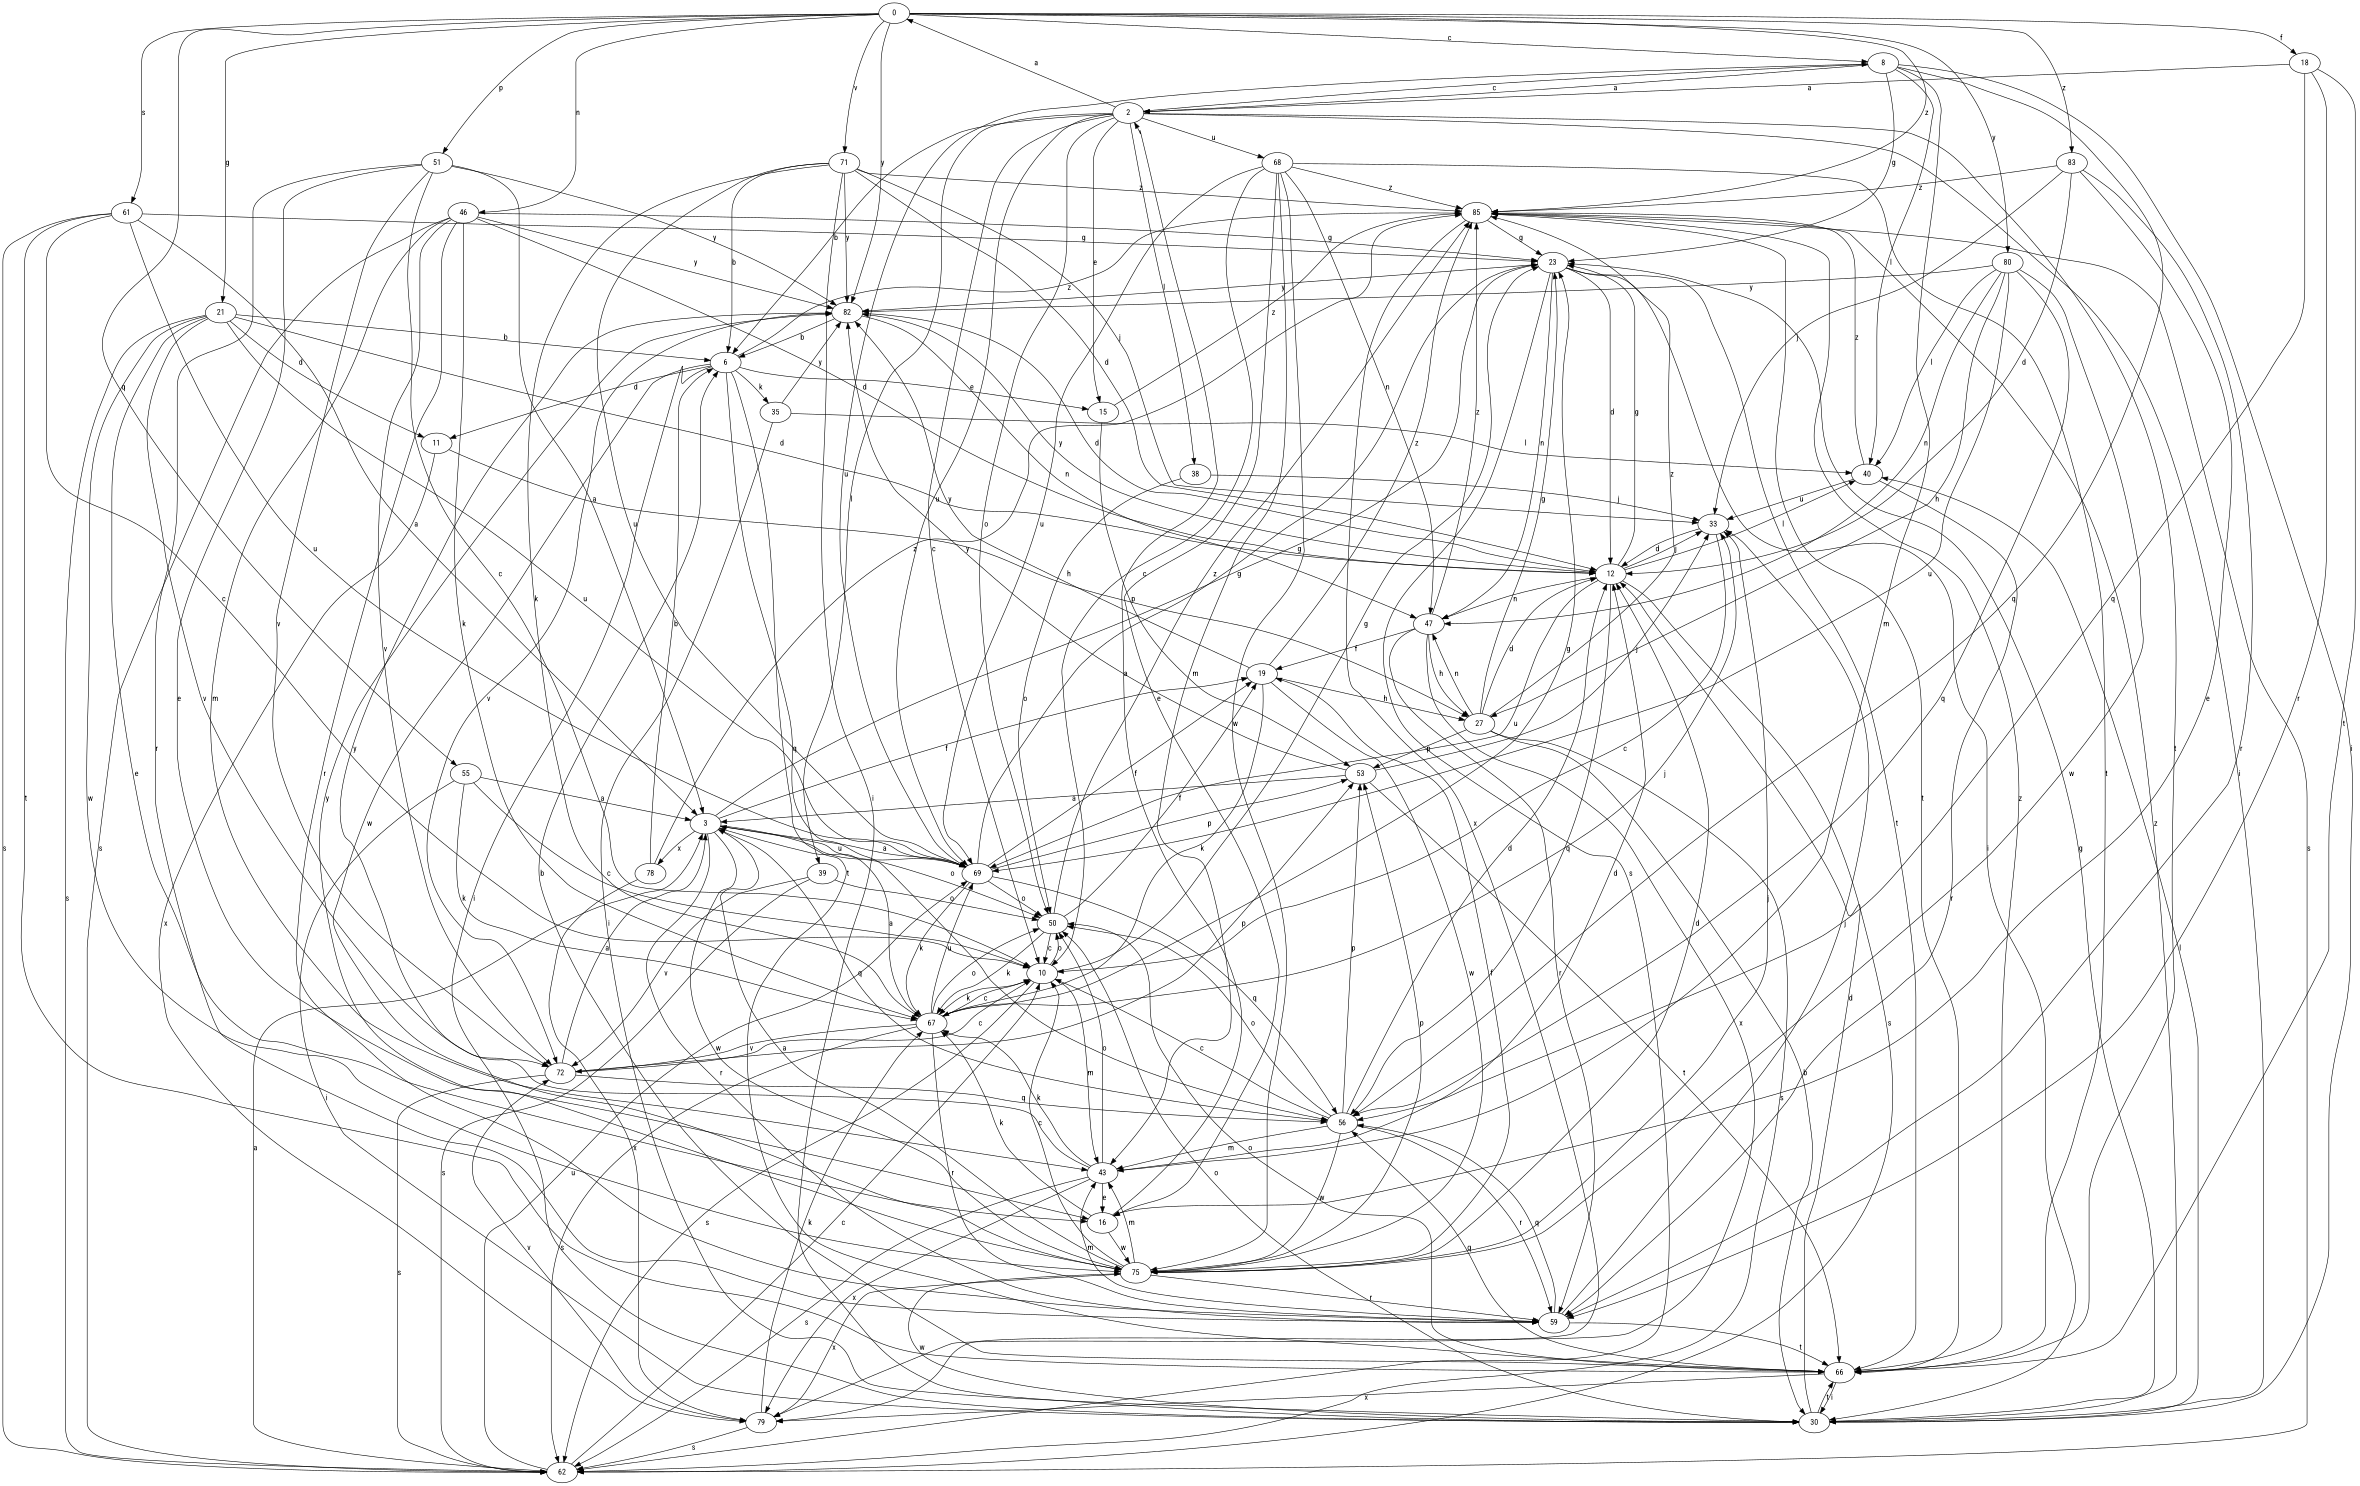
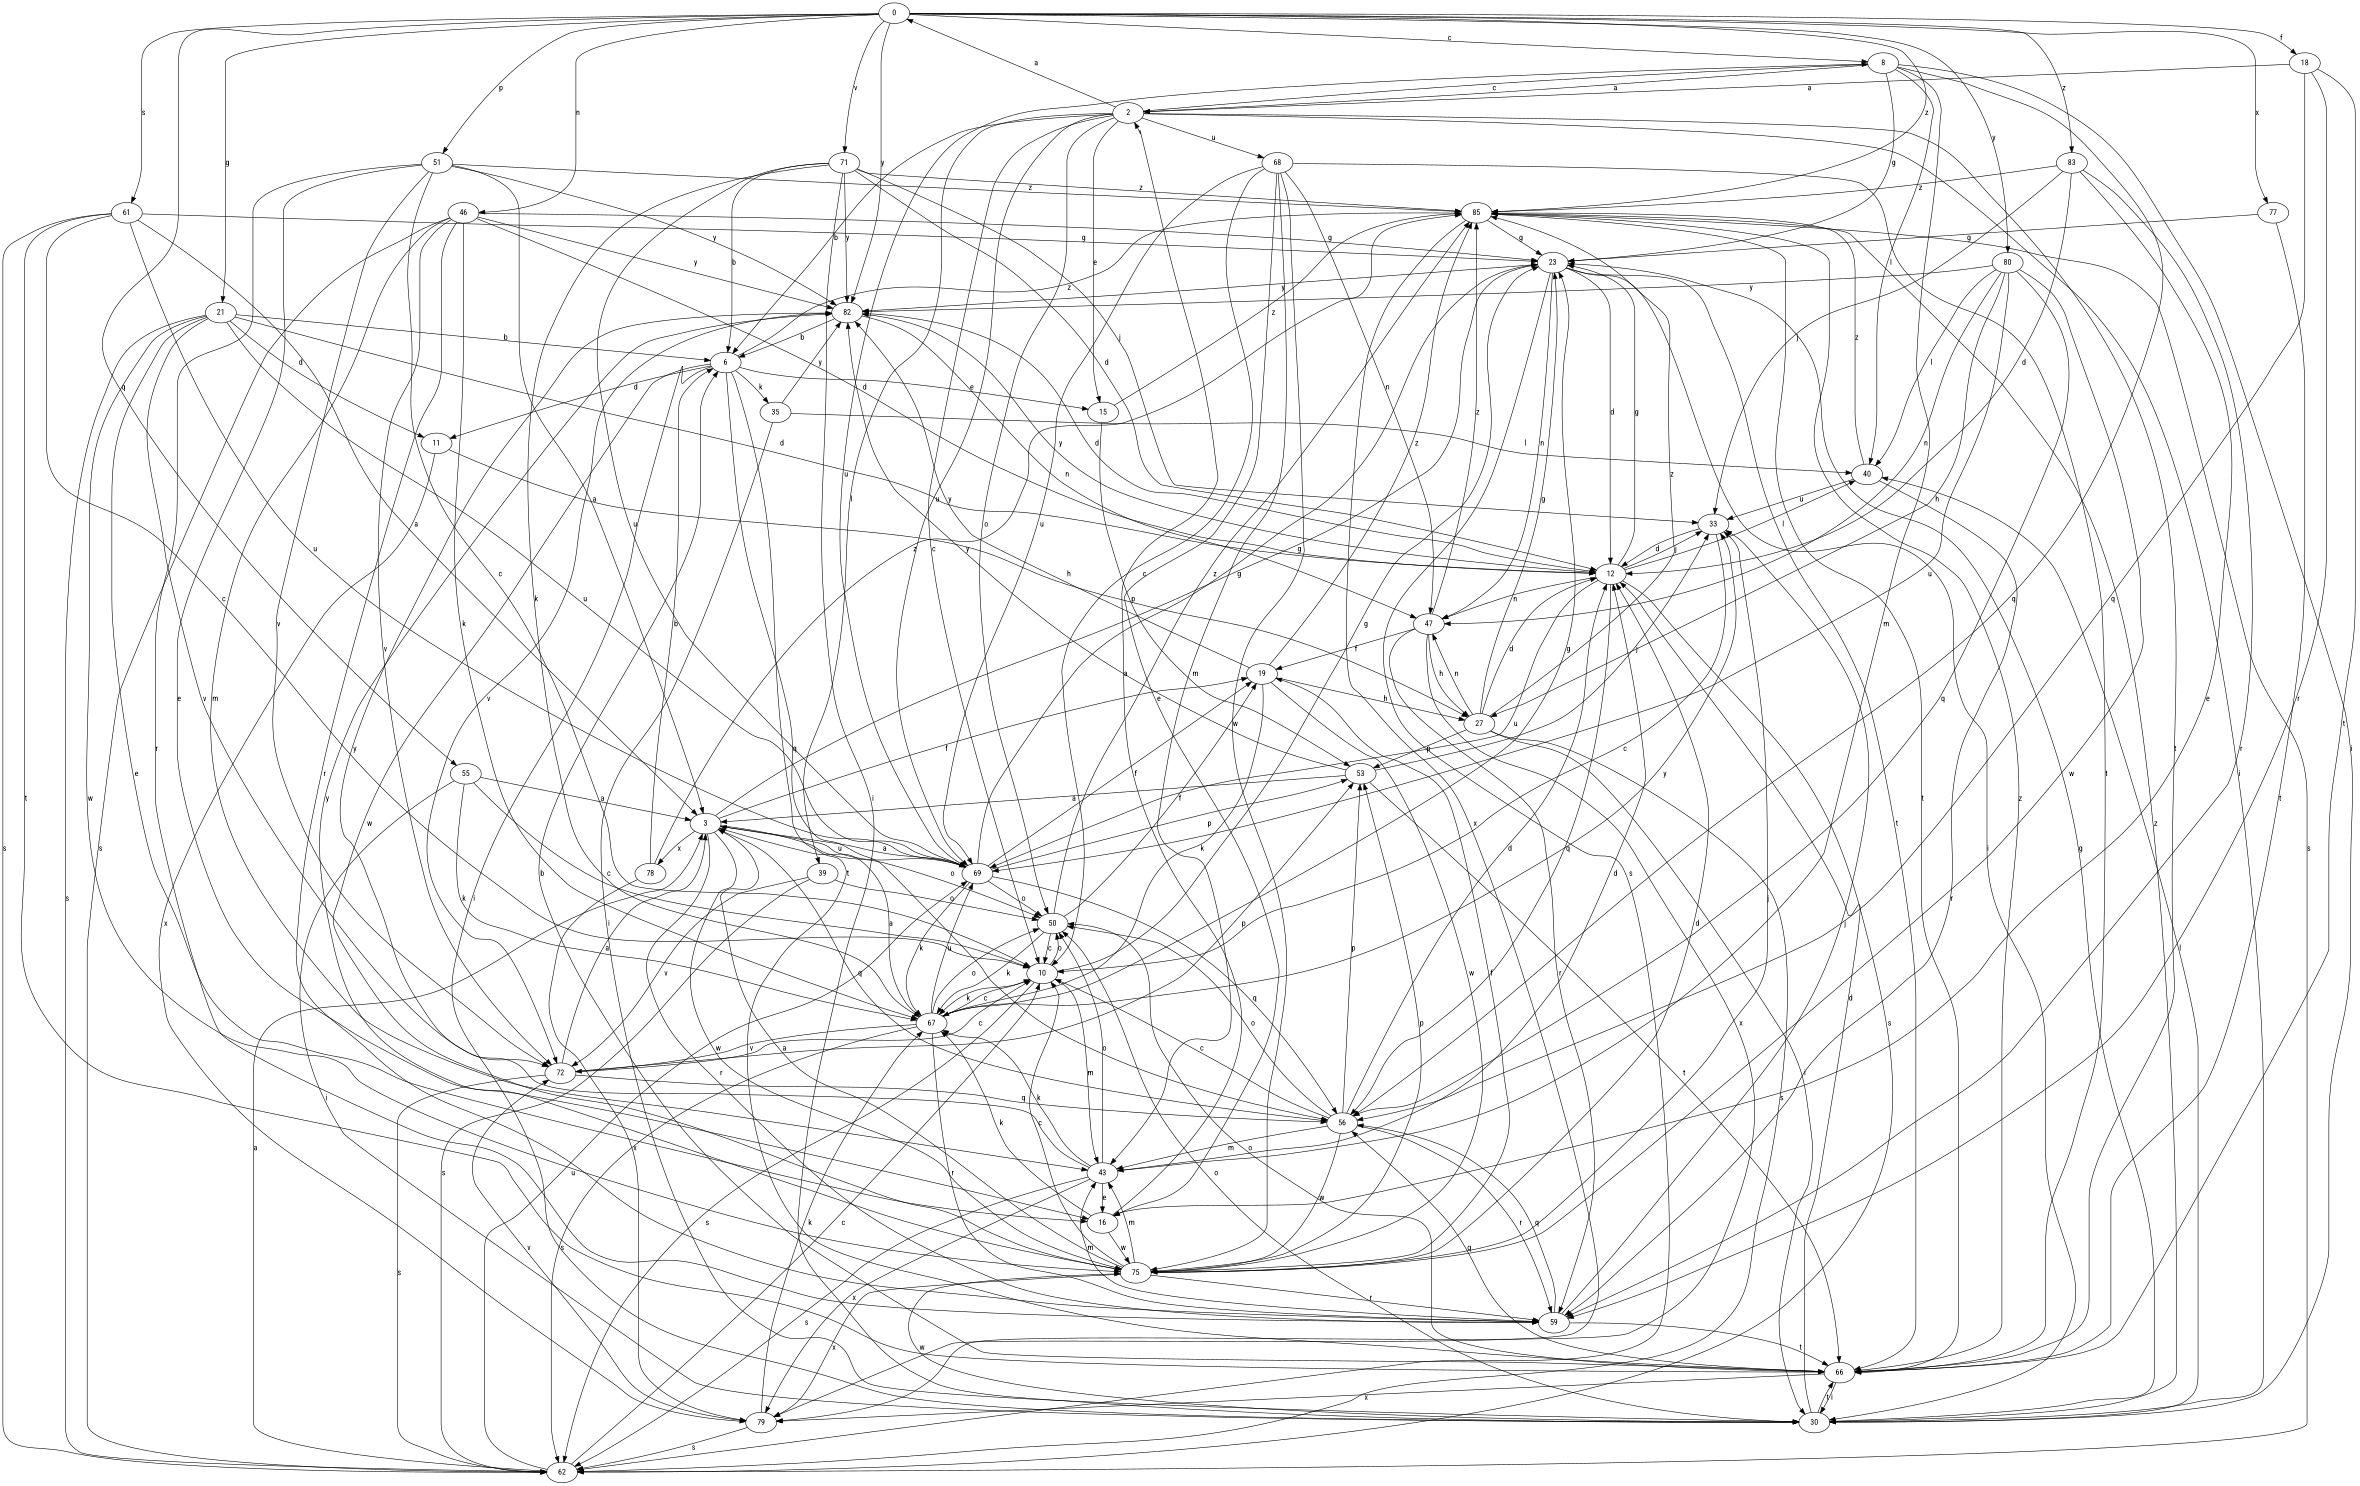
edge "68" -> "85": now "51" -> "85"
node "77": added
node "38": removed
edge "67" -> "33": label "j" -> "y"
edge "27" -> "30": label "b" -> "i"
